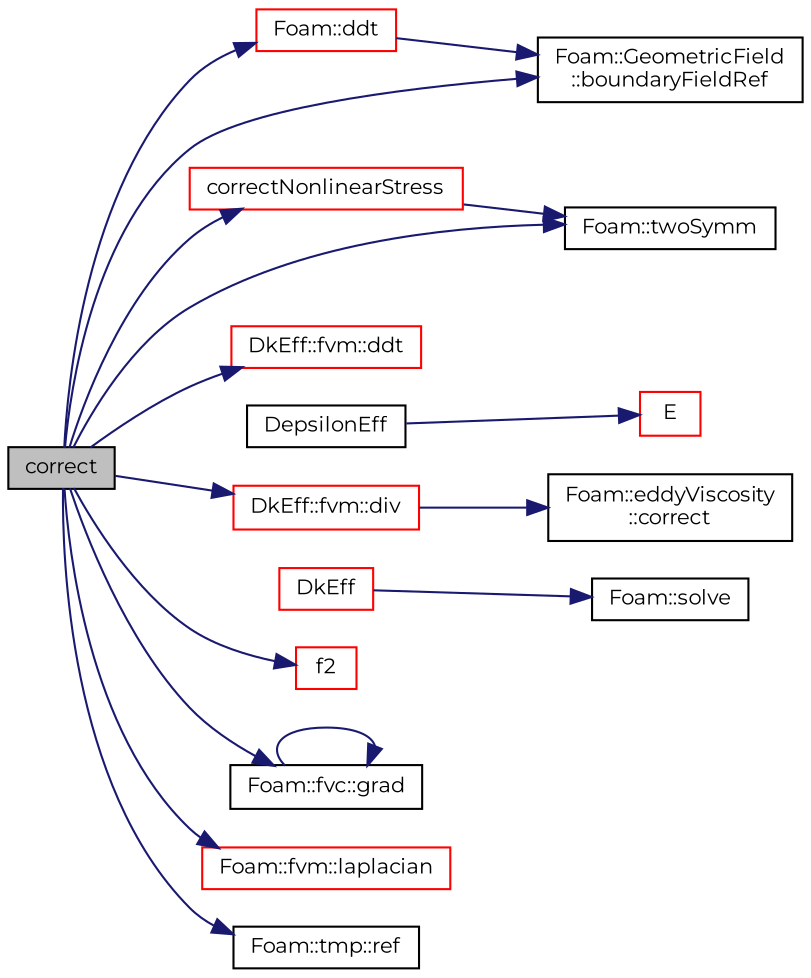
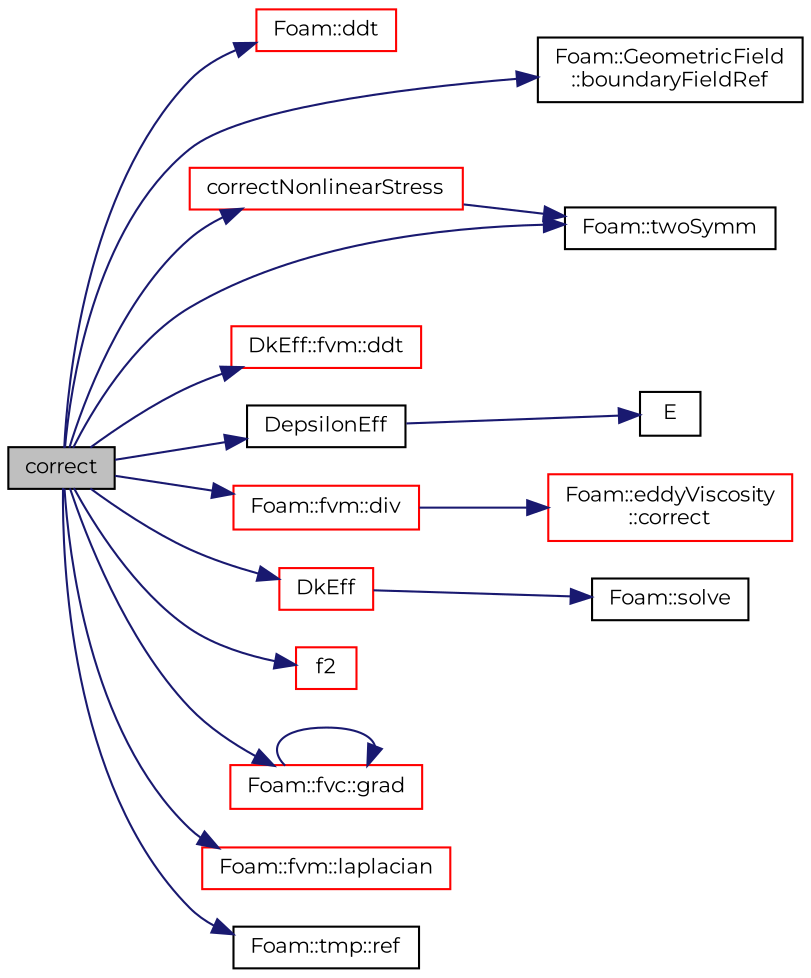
edge "Foam::ddt" -> "Foam::GeometricField ::boundaryFieldRef": removed
node "E": color red -> black
edge "correct" -> "DepsilonEff": added
node "DkEff::fvm::div": label "DkEff::fvm::div" -> "Foam::fvm::div"
node "Foam::eddyViscosity ::correct": color black -> red
edge "correct" -> "DkEff": added
node "Foam::fvc::grad": color black -> red
